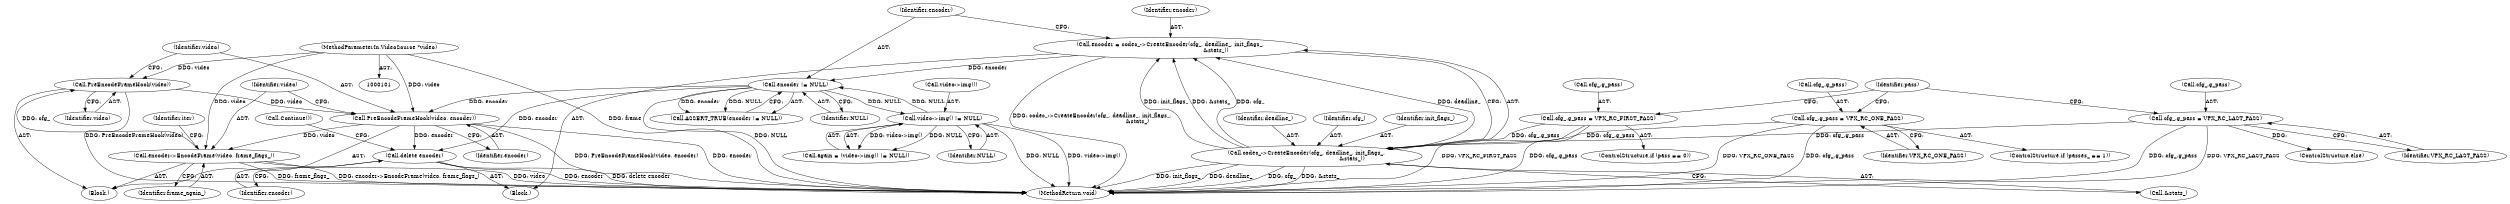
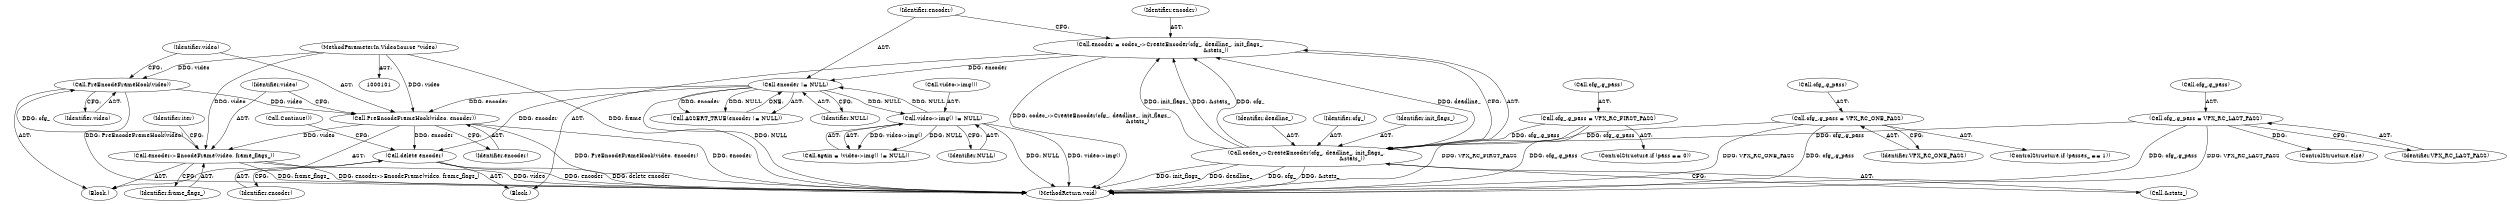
node "(Identifier,pass)": removed
edge "(Call,ASSERT_TRUE(encoder != NULL))" -> "(Call,encoder != NULL)": label "CFG: " -> "ONE: "
node "(Identifier,frame_again_)": label "(Identifier,frame_again_)" -> "(Identifier,frame_flags_)"
